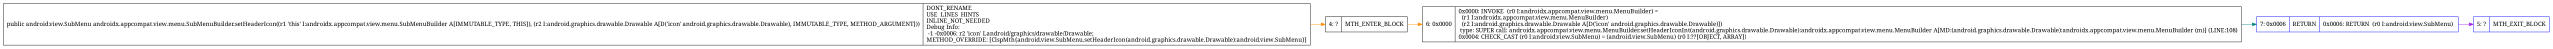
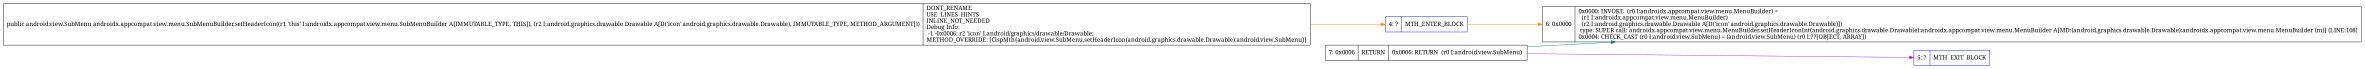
node "4: ?": color black -> blue
edge "6: 0x0000" -> "7: 0x0006": reversed
node "7: 0x0006": color blue -> black
